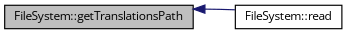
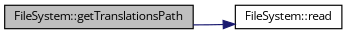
edge "FileSystem::read" -> "FileSystem::getTranslationsPath": reversed
